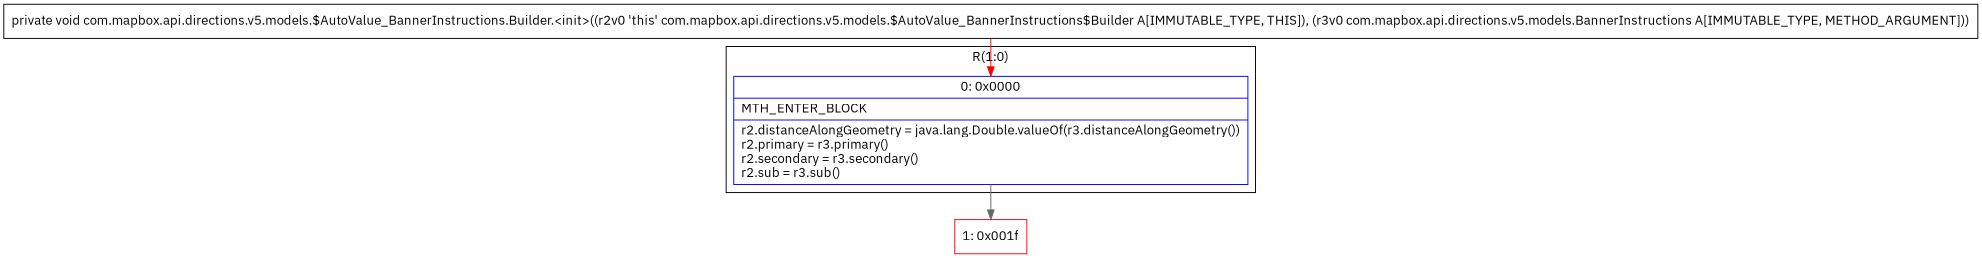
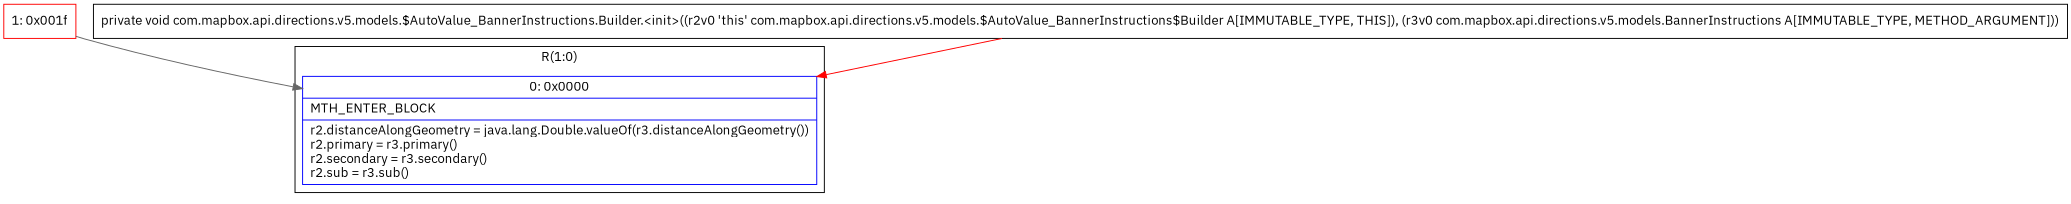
edge "0: 0x0000" -> "1: 0x001f": reversed
